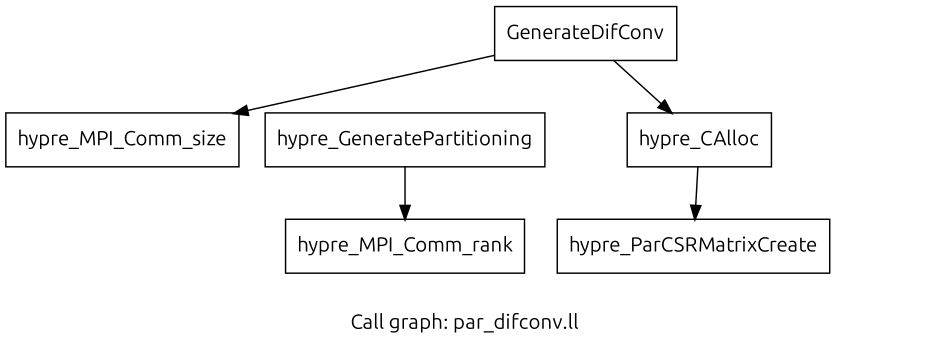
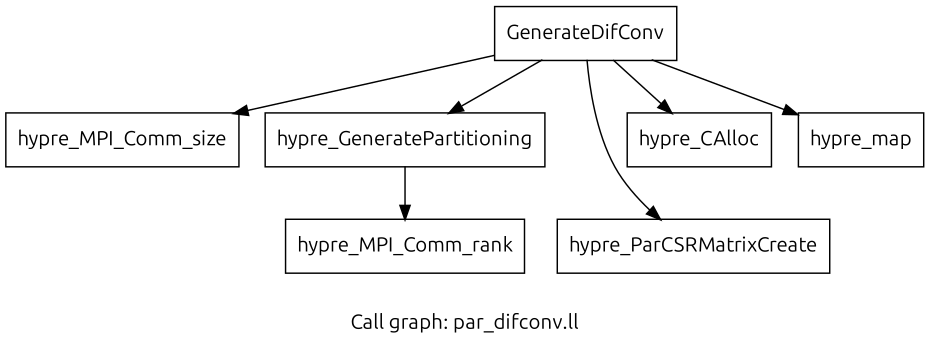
edge "GenerateDifConv" -> "hypre_GeneratePartitioning": added
node "hypre_map": added
edge "hypre_CAlloc" -> "hypre_ParCSRMatrixCreate": now "GenerateDifConv" -> "hypre_ParCSRMatrixCreate"
